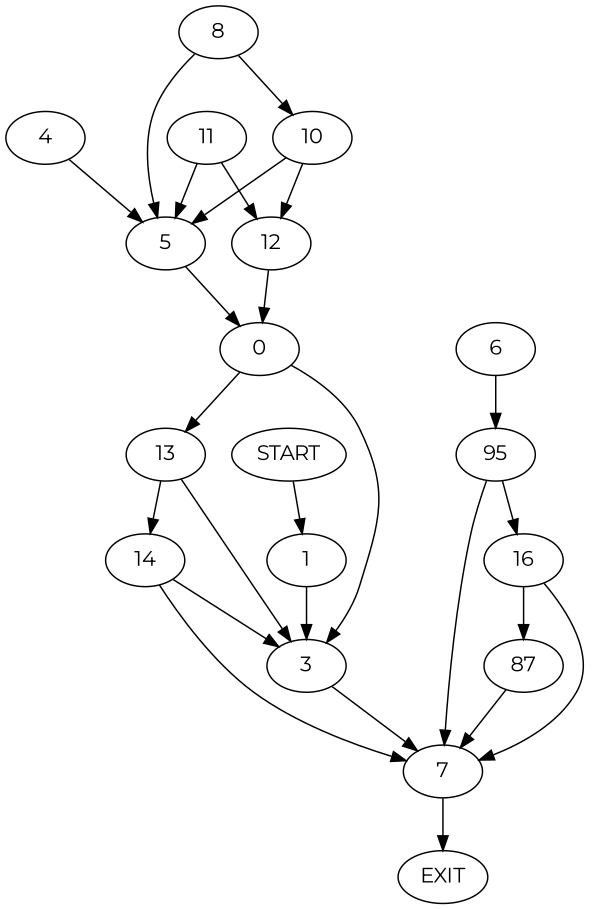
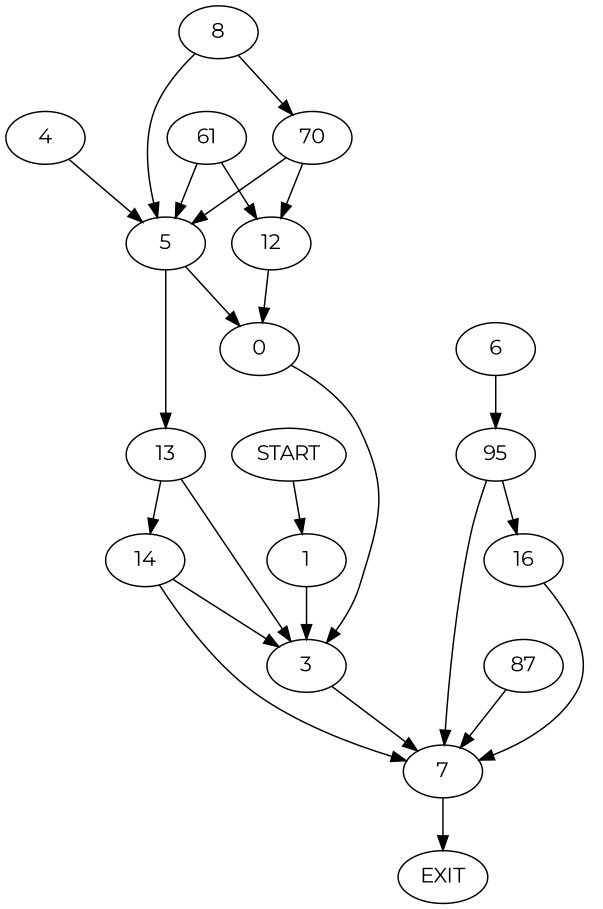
node "11": label "11" -> "61"
node "10": label "10" -> "70"
edge "0" -> "13": now "5" -> "13"
edge "16" -> "87": removed
